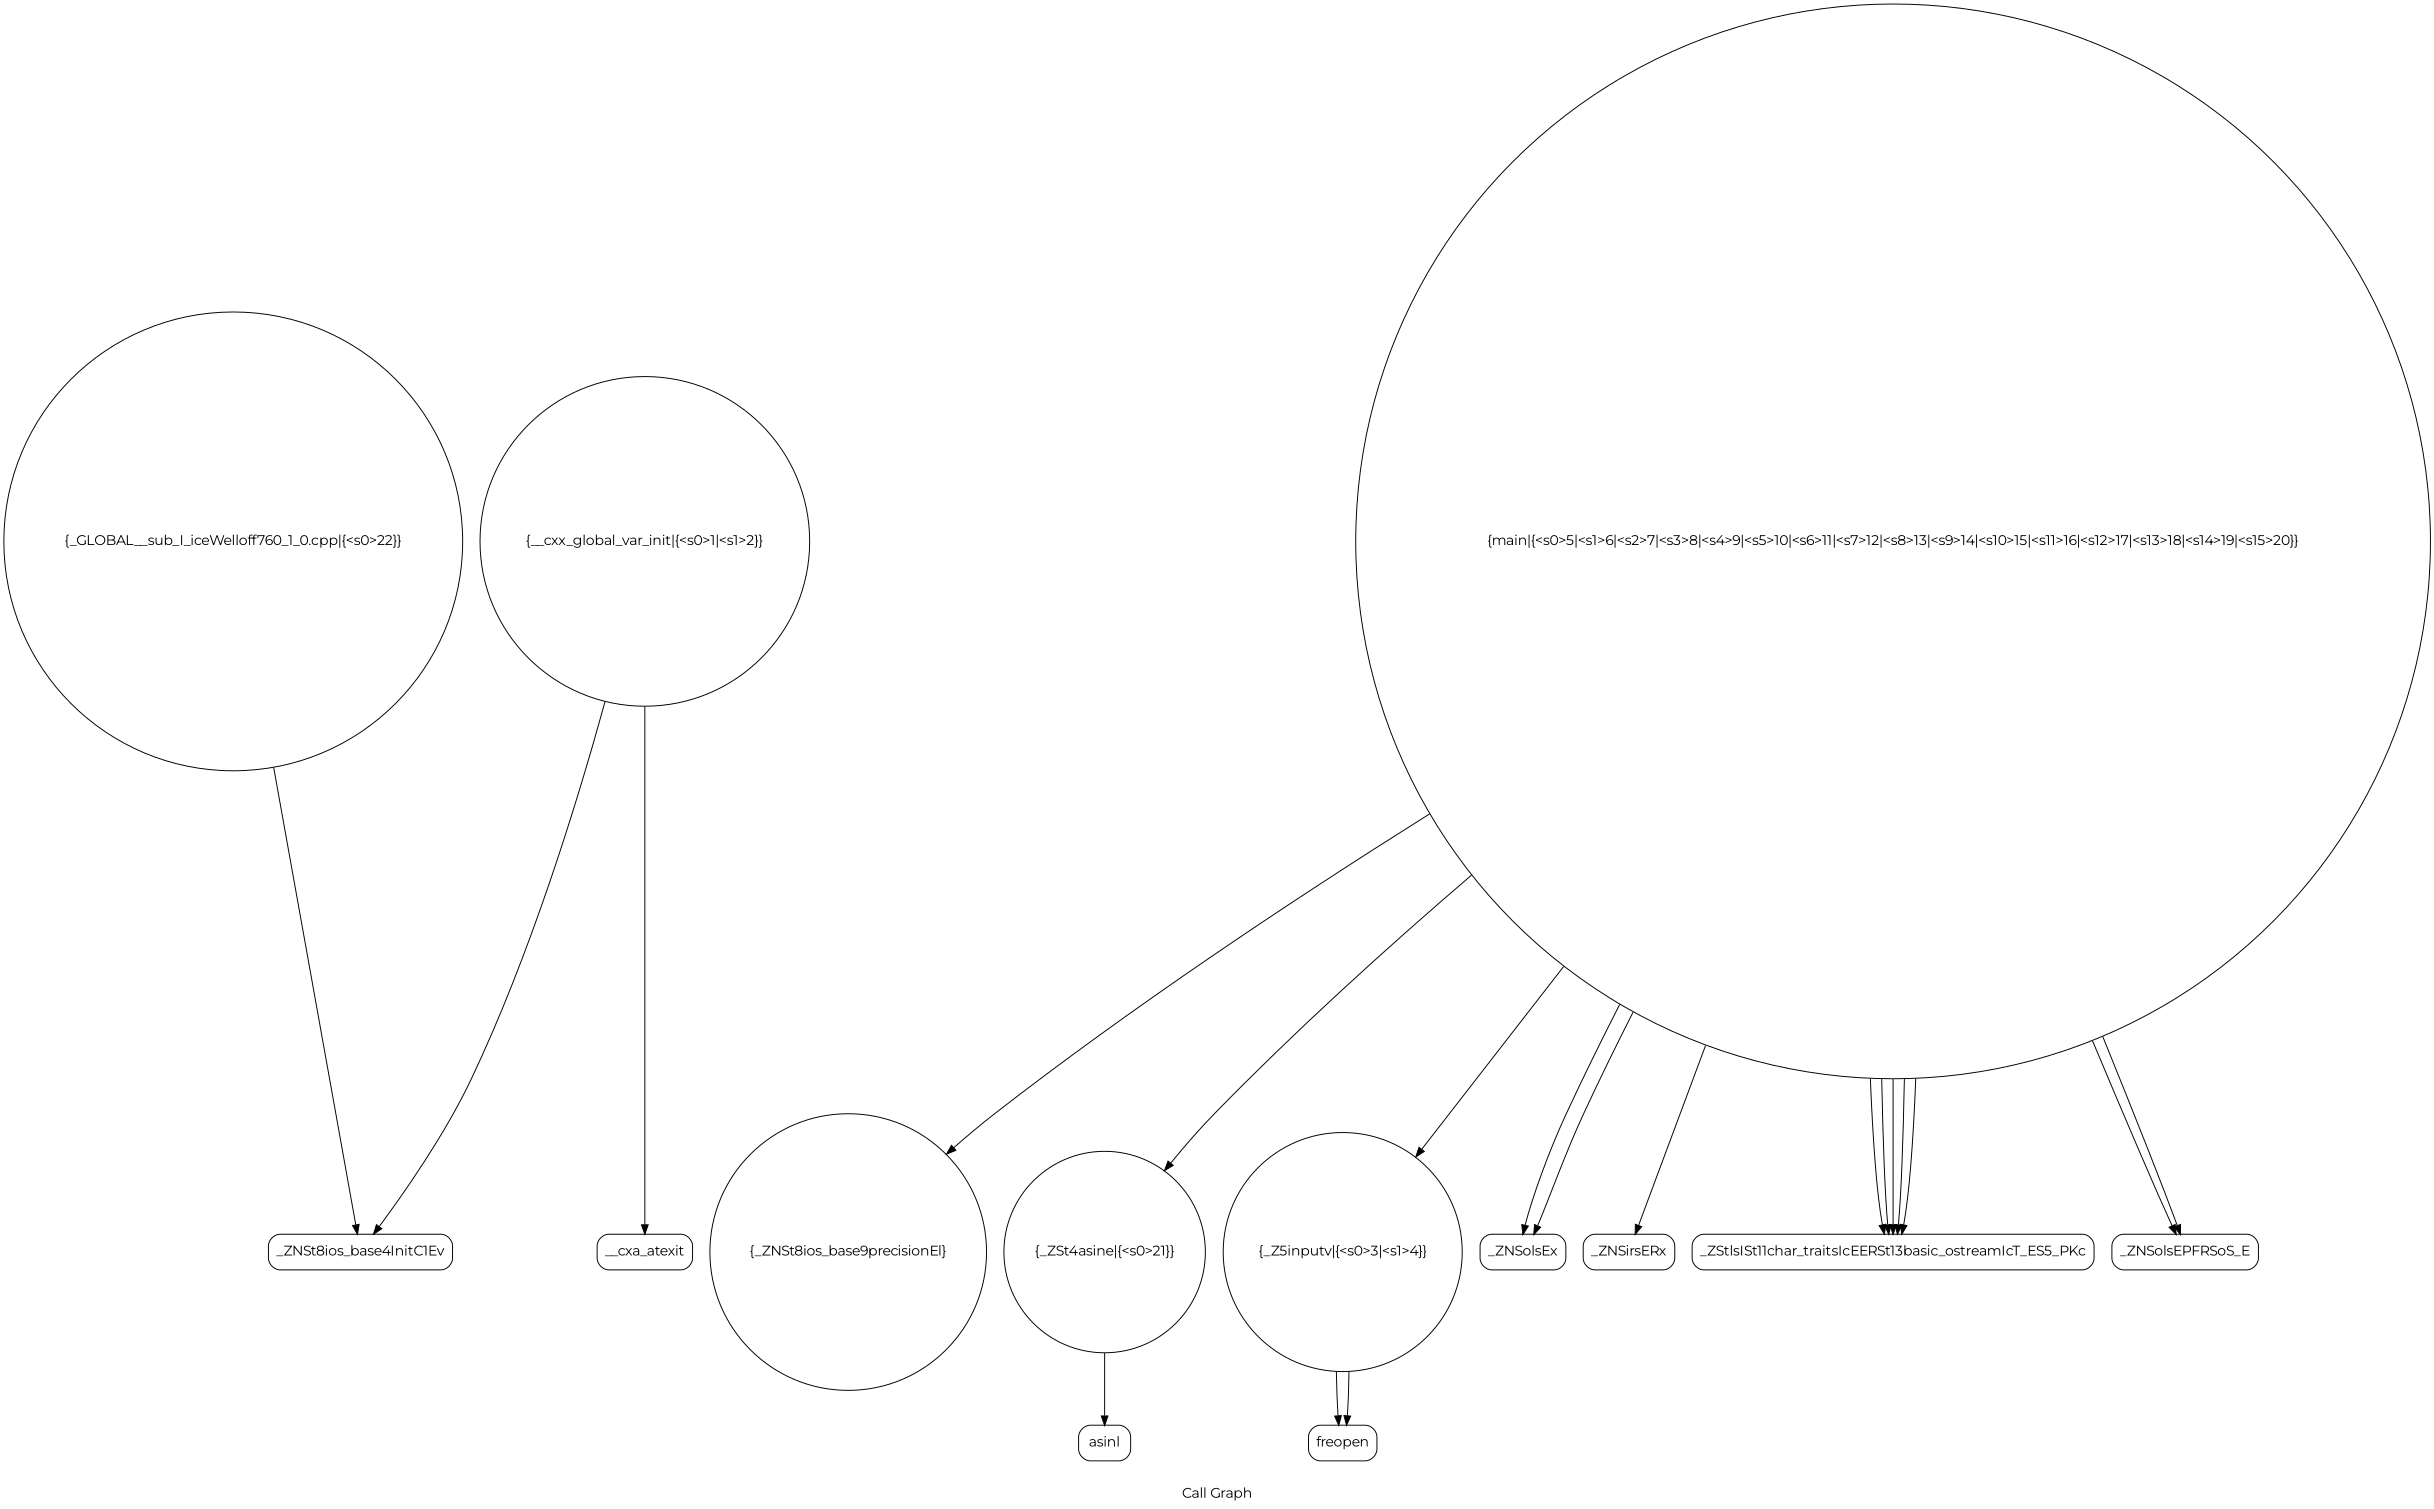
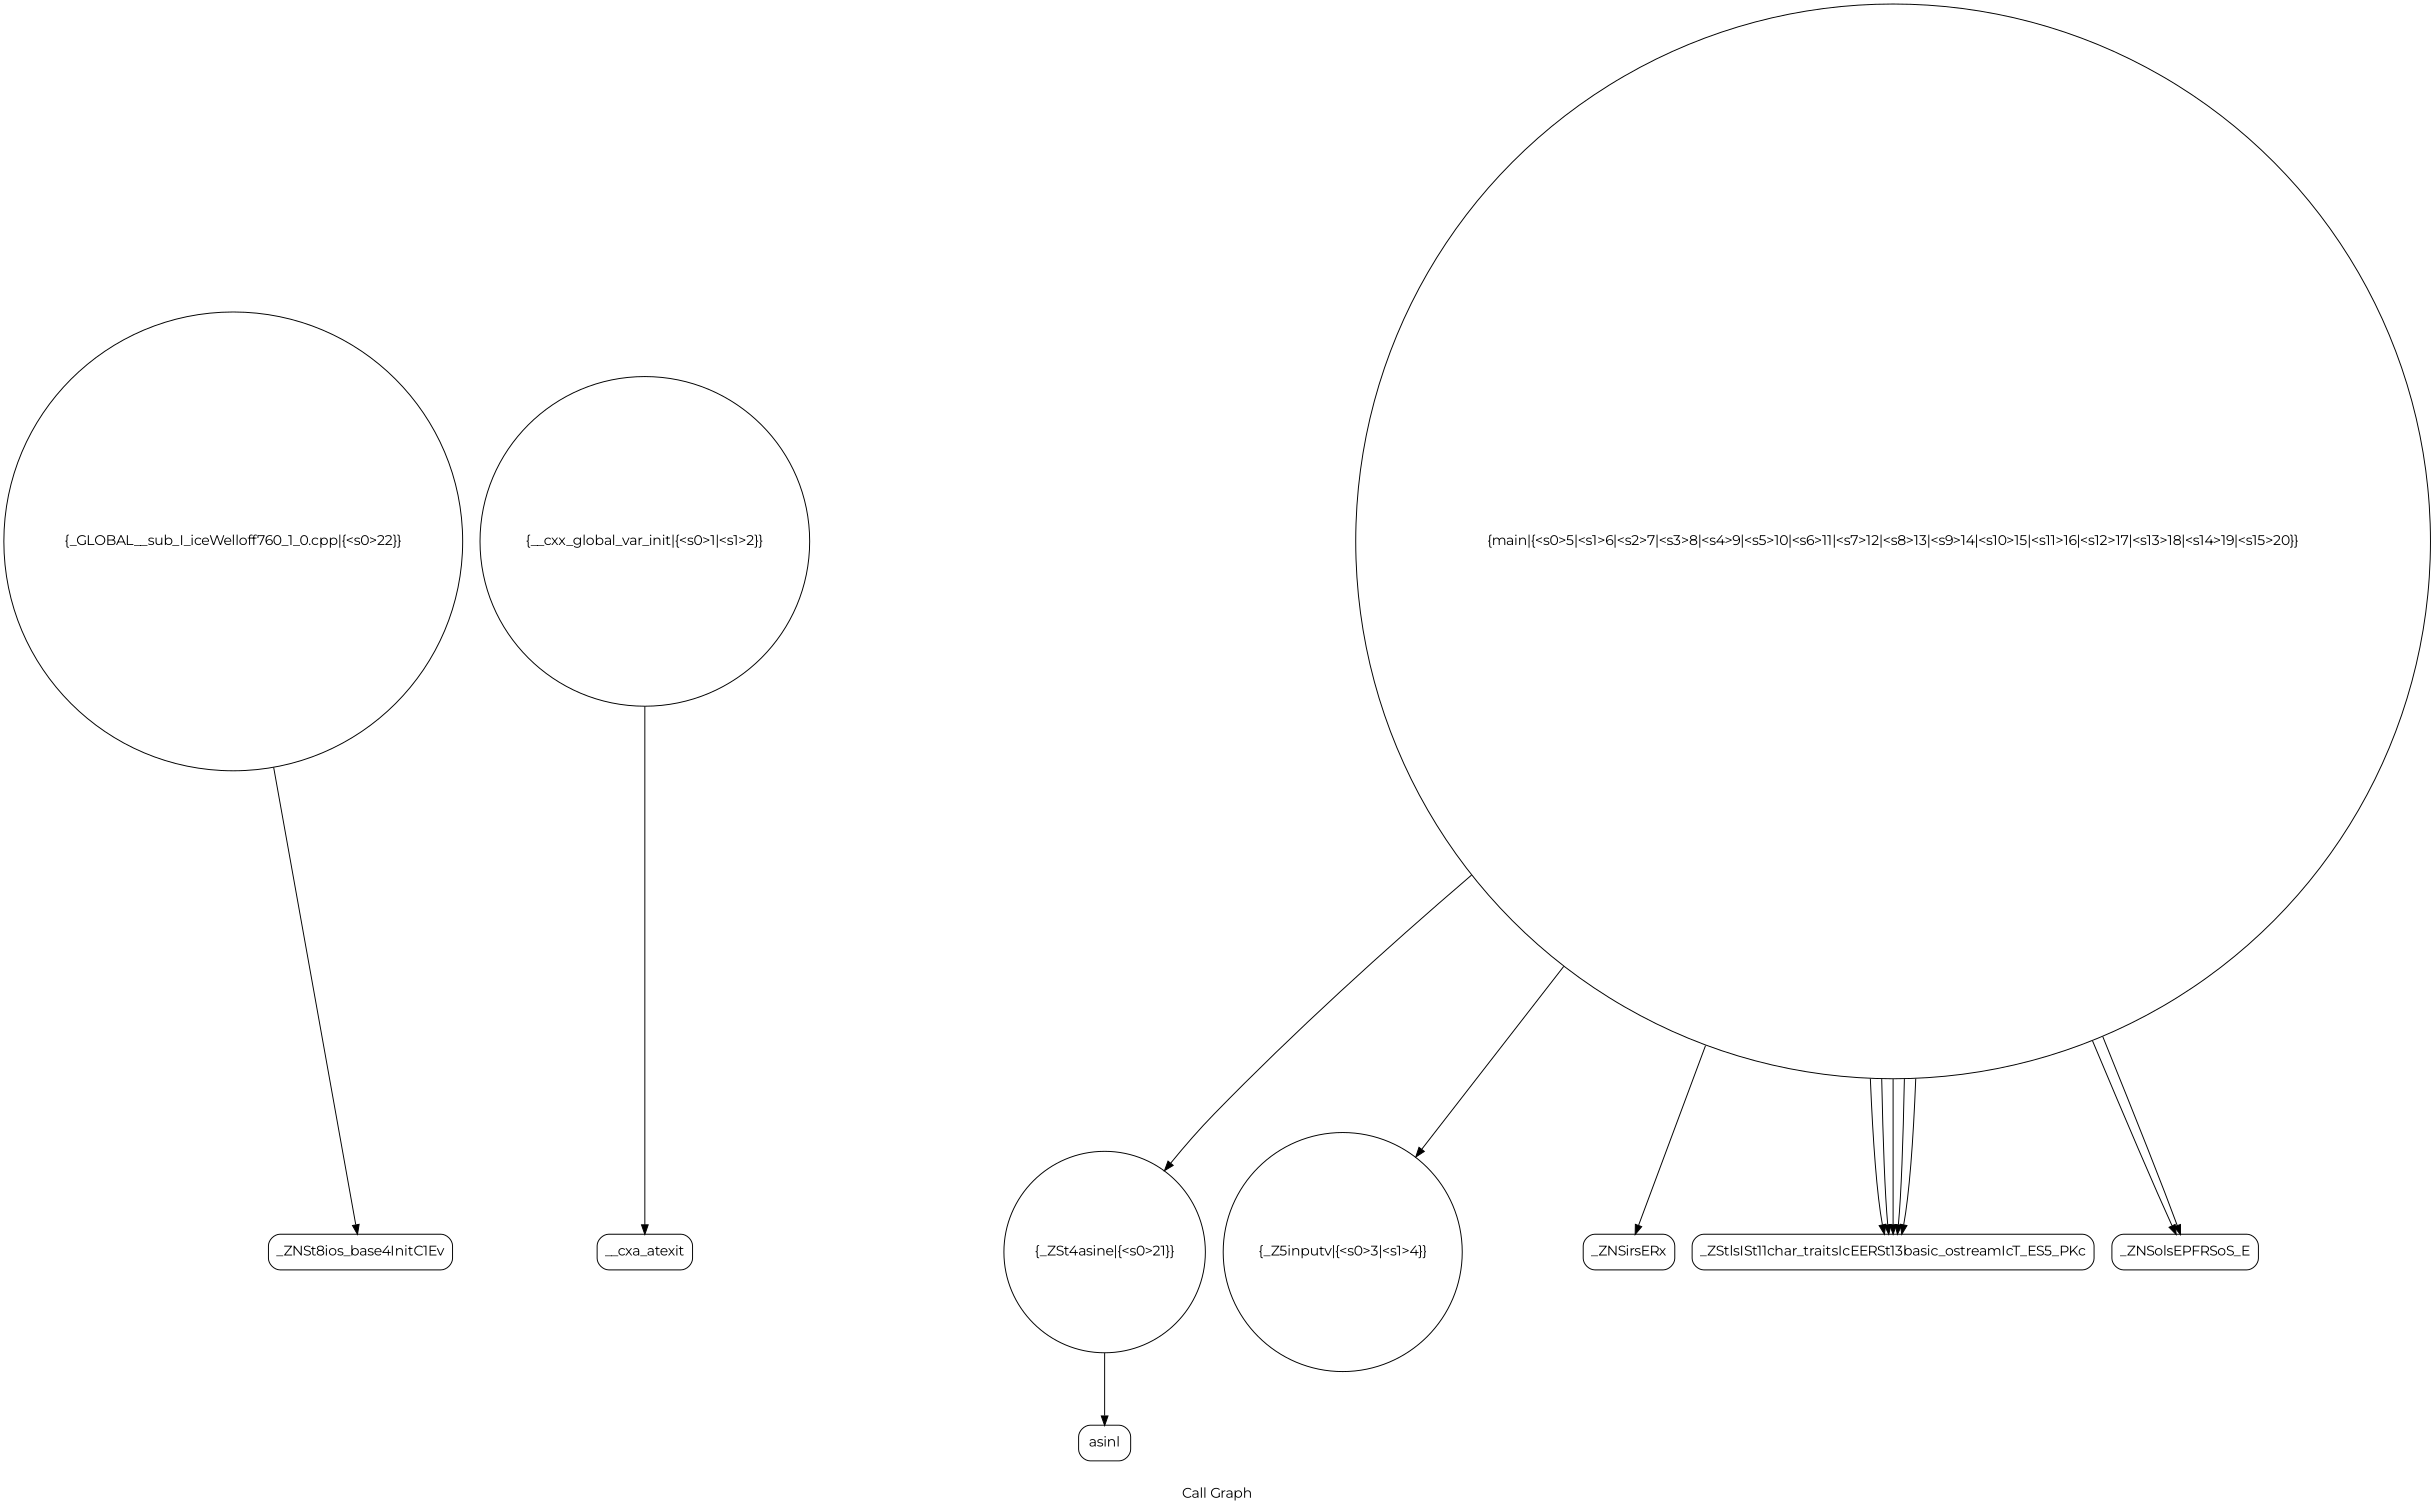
edge "{__cxx_global_var_init|{<s0>1|<s1>2}}" -> "_ZNSt8ios_base4InitC1Ev": removed
node "{_ZNSt8ios_base9precisionEl}": removed
node "_ZNSolsEx": removed
node "freopen": removed
